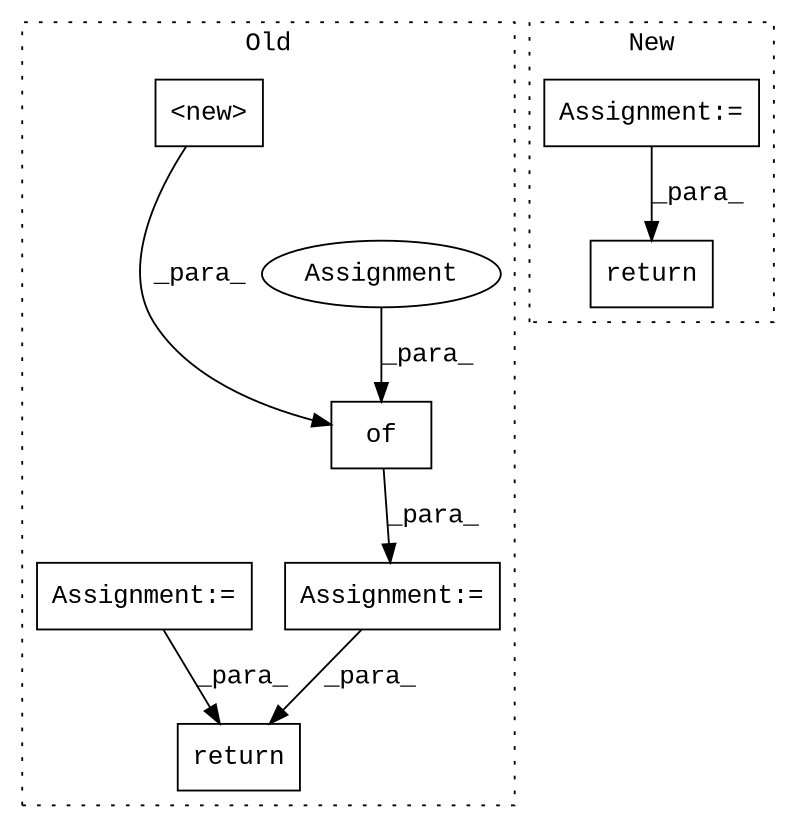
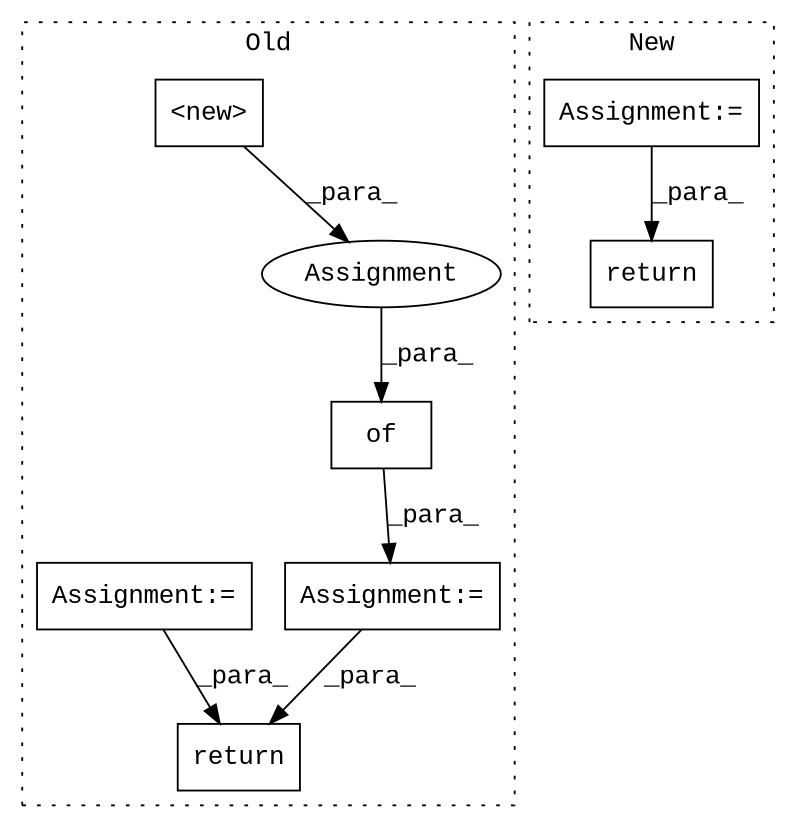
edge "<new>" -> "of": now "<new>" -> "Assignment"
